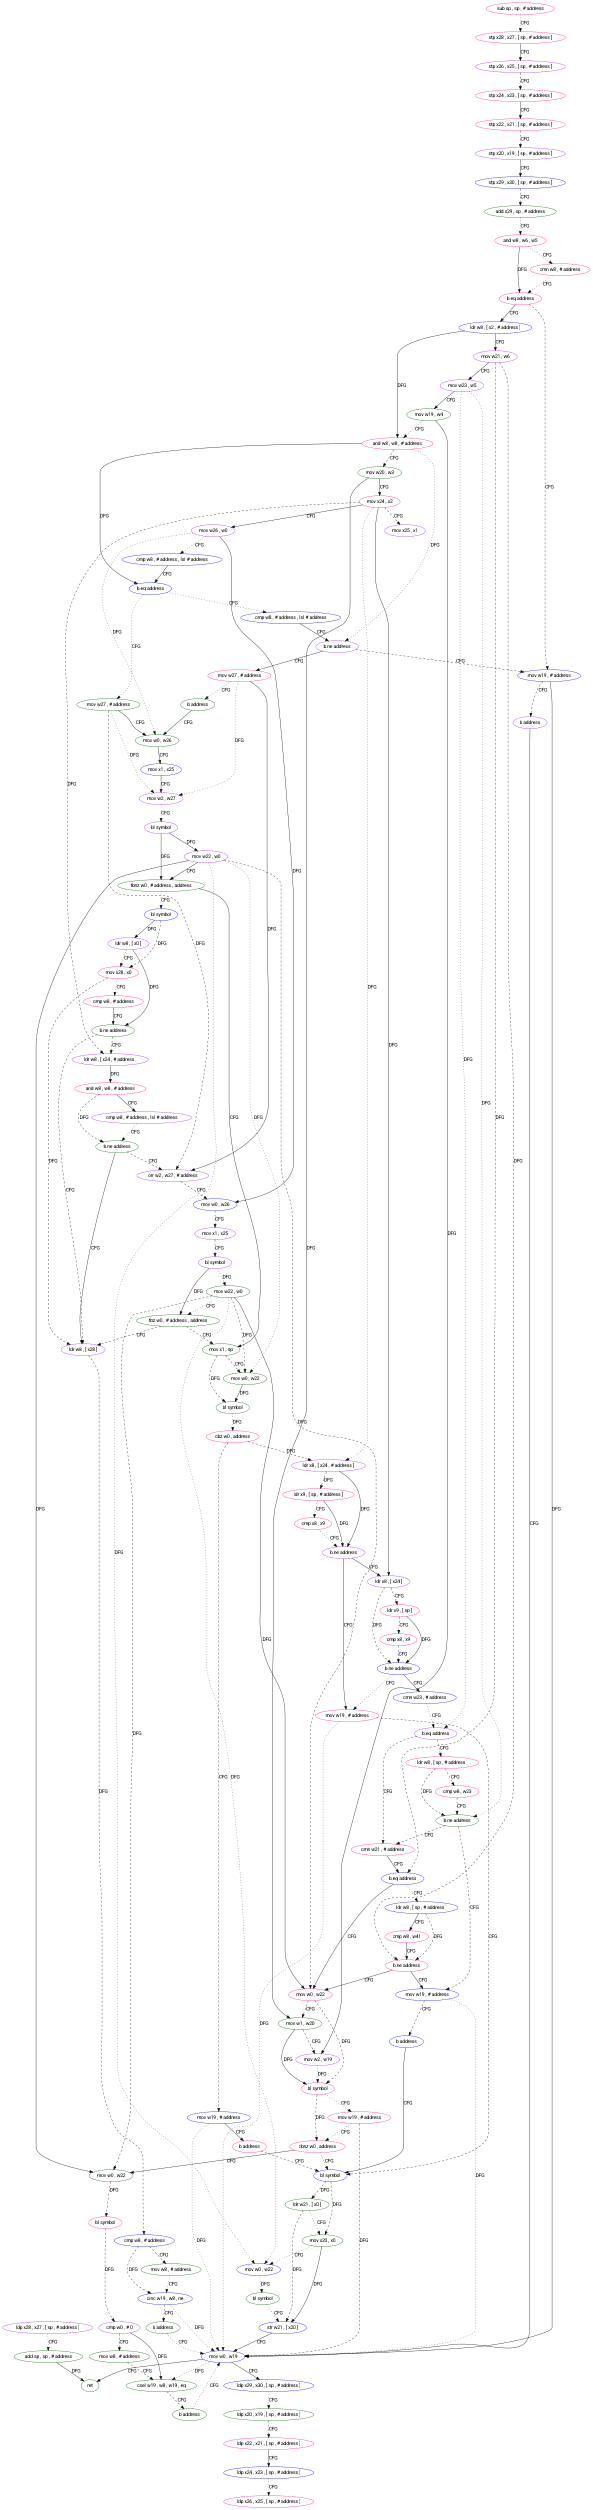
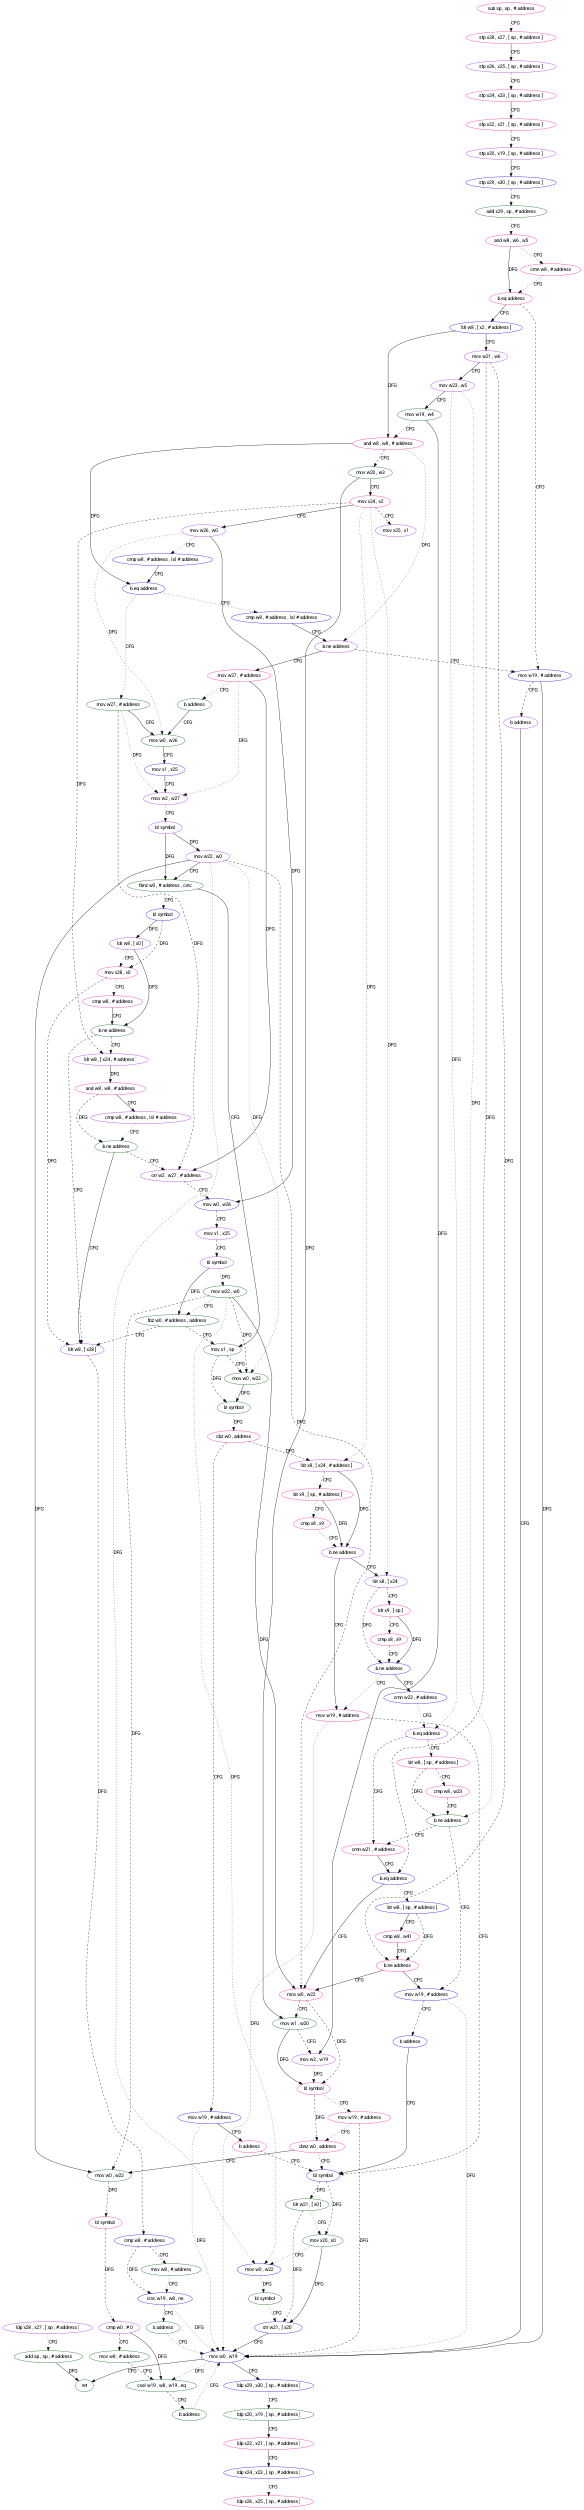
node "tbnz w0 , # address , address": label "tbnz w0 , # address , address" -> "tbnz w0 , # address , cinc"
edge "mov x24 , x2" -> "ldr x8 , [ x24 ]": style solid -> dotted
edge "ldr x8 , [ x24 , # address ]" -> "ldr x9 , [ sp , # address ]": label "DFG" -> "CFG"
edge "ldp x20 , x19 , [ sp , # address ]" -> "ldp x22 , x21 , [ sp , # address ]": style dashed -> solid
